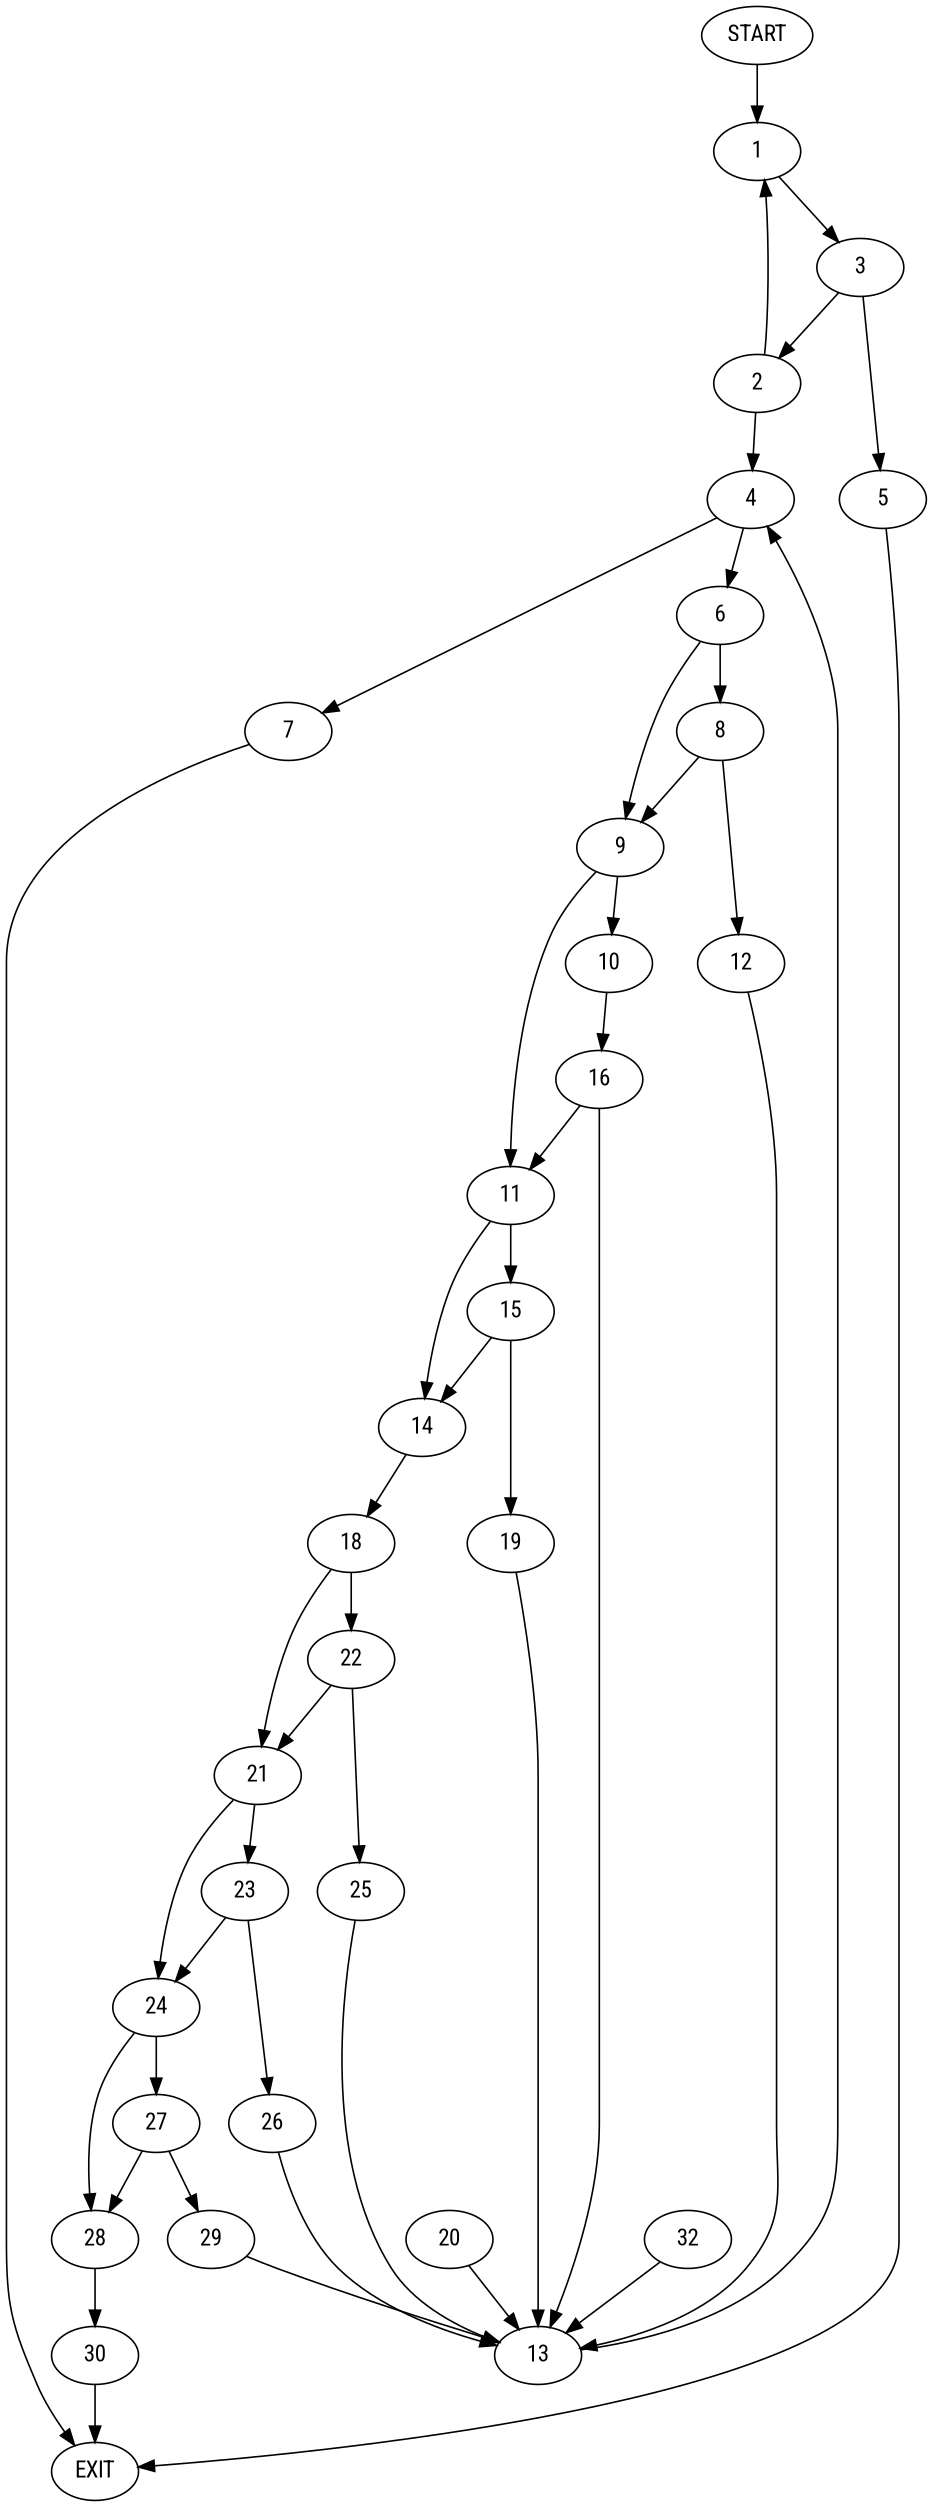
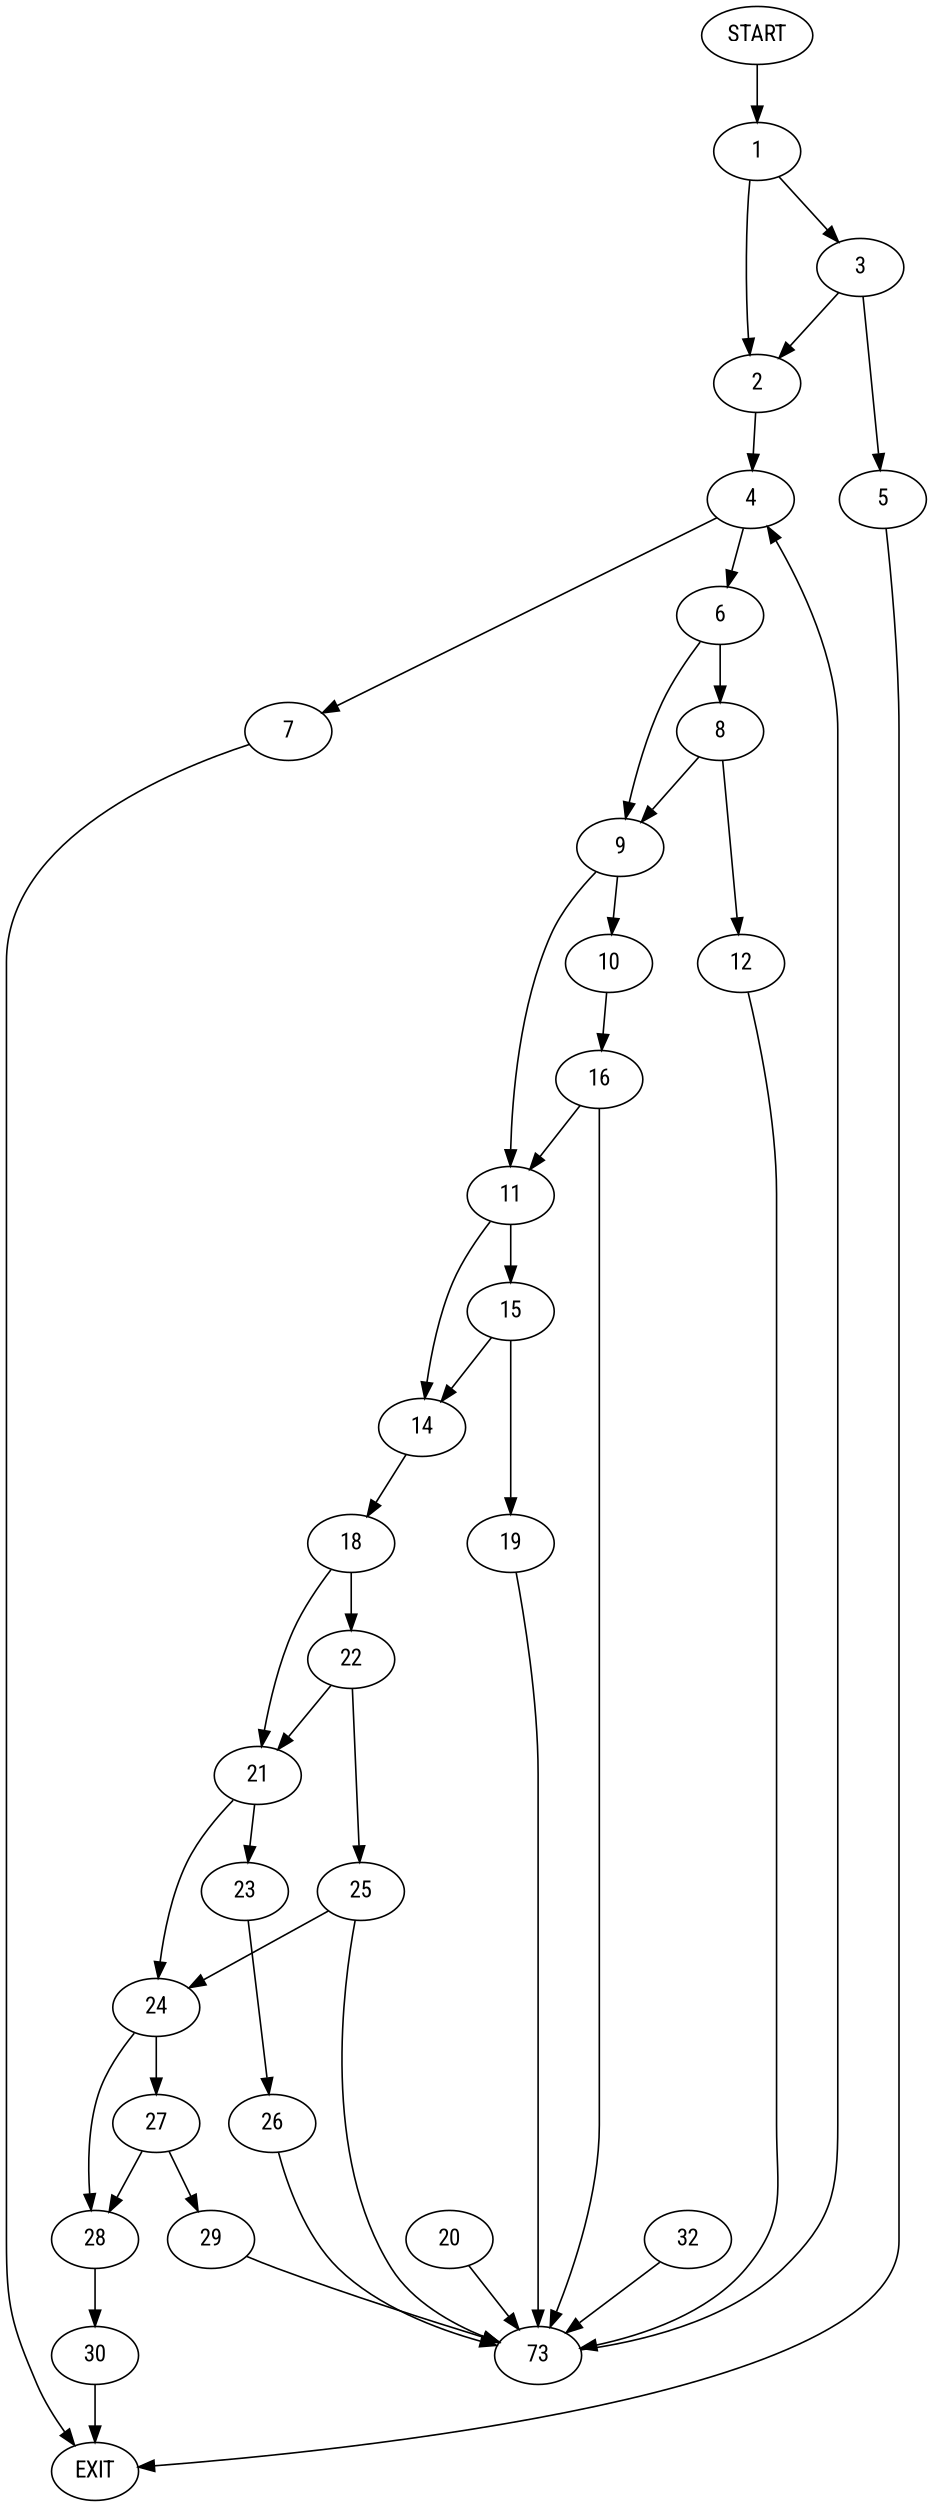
edge "2" -> "1": reversed
edge "23" -> "24": now "25" -> "24"
node "13": label "13" -> "73"
